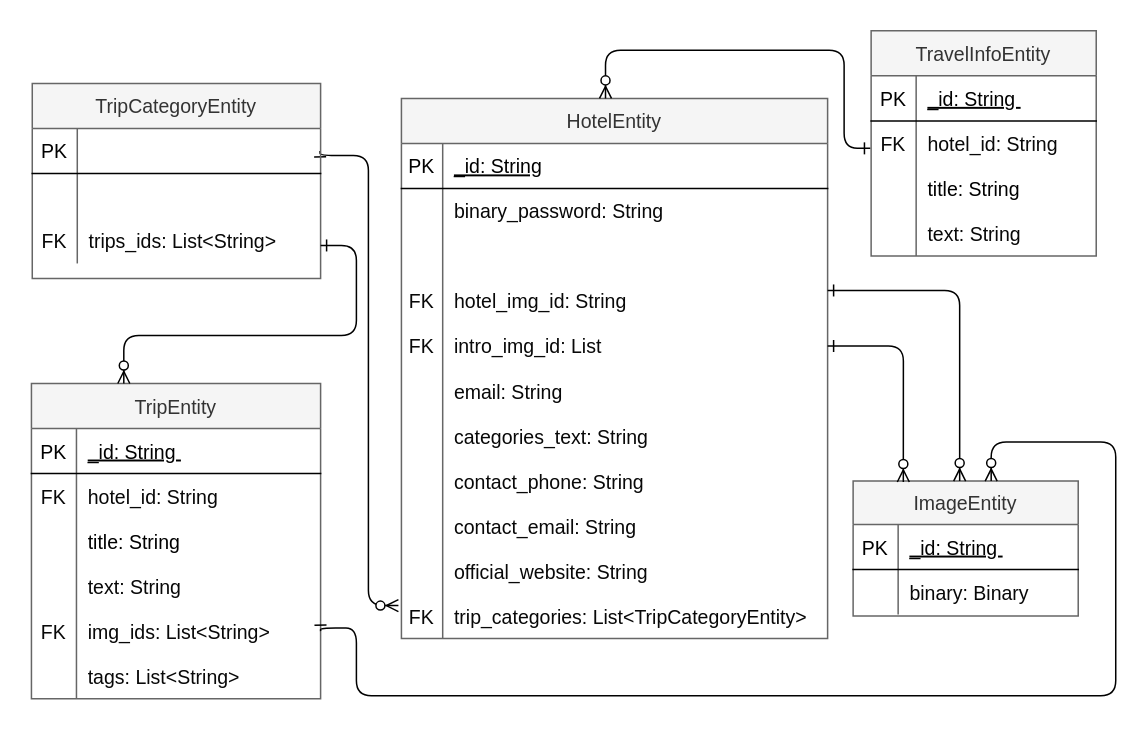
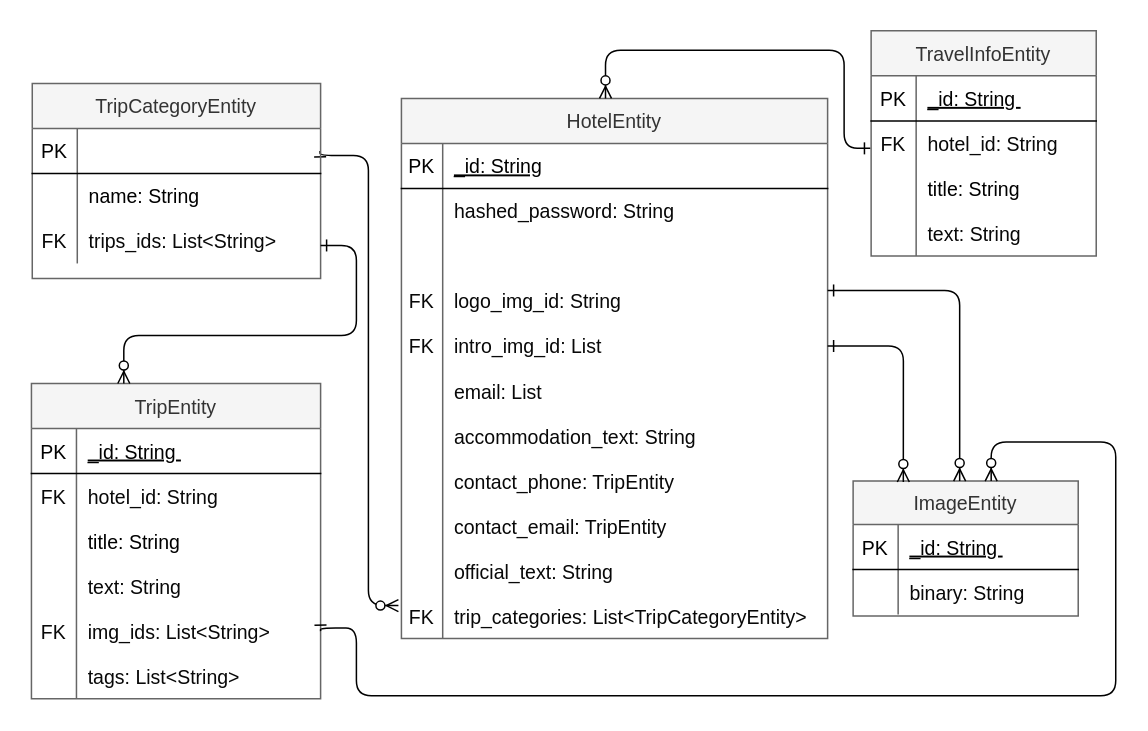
node "name: String": added
node "binary_password: String": label "binary_password: String" -> "hashed_password: String"
node "hotel_img_id: String": label "hotel_img_id: String" -> "logo_img_id: String"
node "email: String": label "email: String" -> "email: List"
node "categories_text: String": label "categories_text: String" -> "accommodation_text: String"
node "contact_phone: String": label "contact_phone: String" -> "contact_phone: TripEntity"
node "contact_email: String": label "contact_email: String" -> "contact_email: TripEntity"
node "official_website: String": label "official_website: String" -> "official_text: String"
node "binary: Binary": label "binary: Binary" -> "binary: String"
